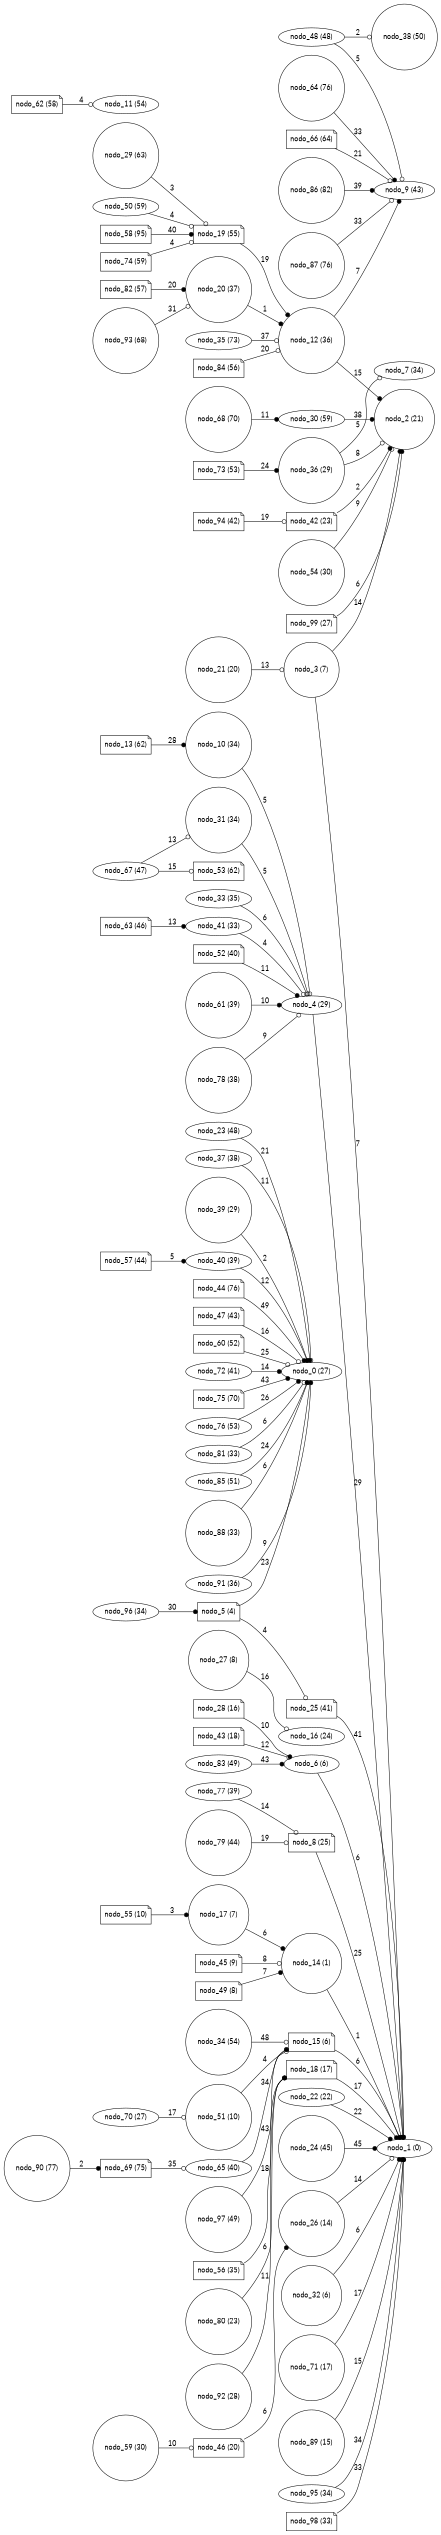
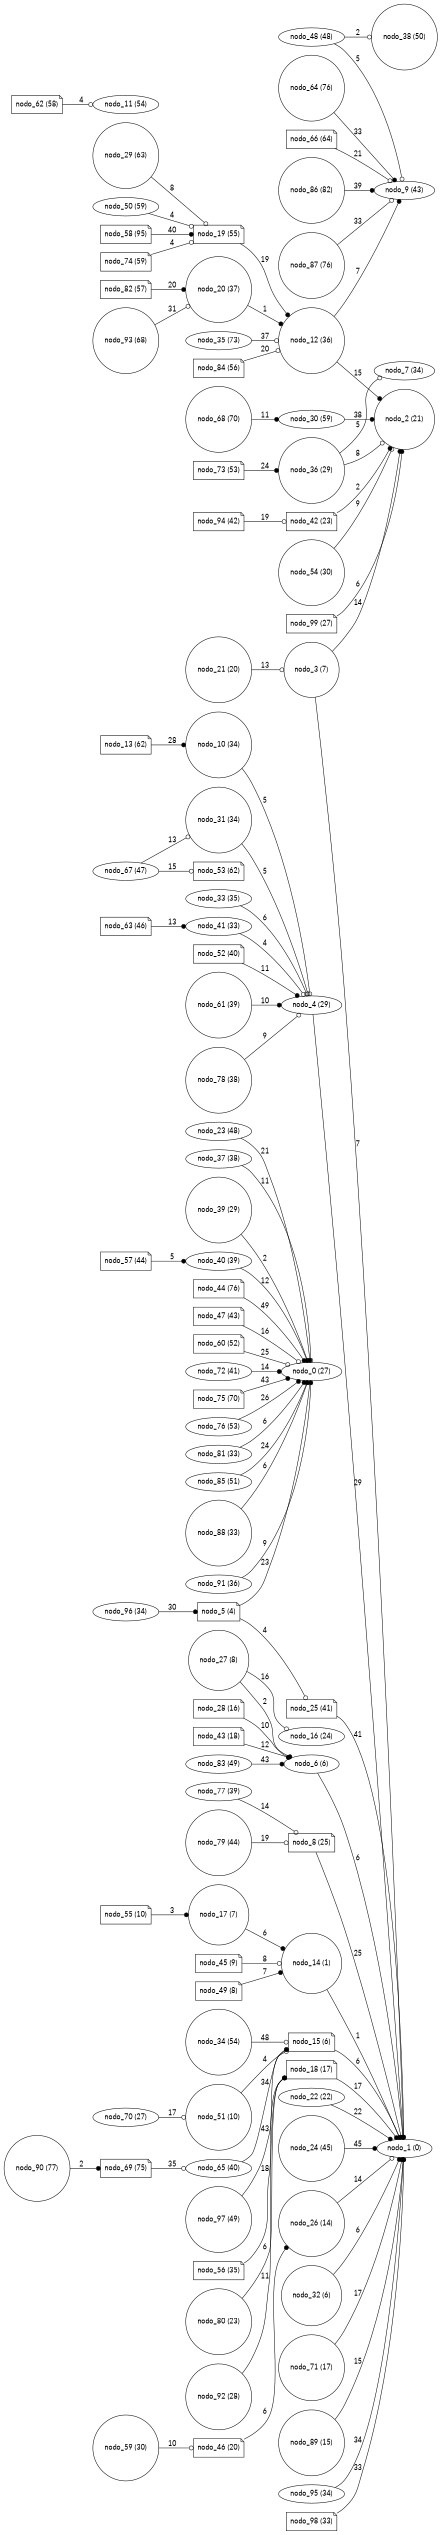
edge "nodo_29 (63)" -> "nodo_19 (55)": label "3" -> "8"
edge "nodo_81 (33)" -> "nodo_0 (27)": arrowhead odot -> dot
edge "nodo_27 (8)" -> "nodo_6 (6)": added, label "2"
